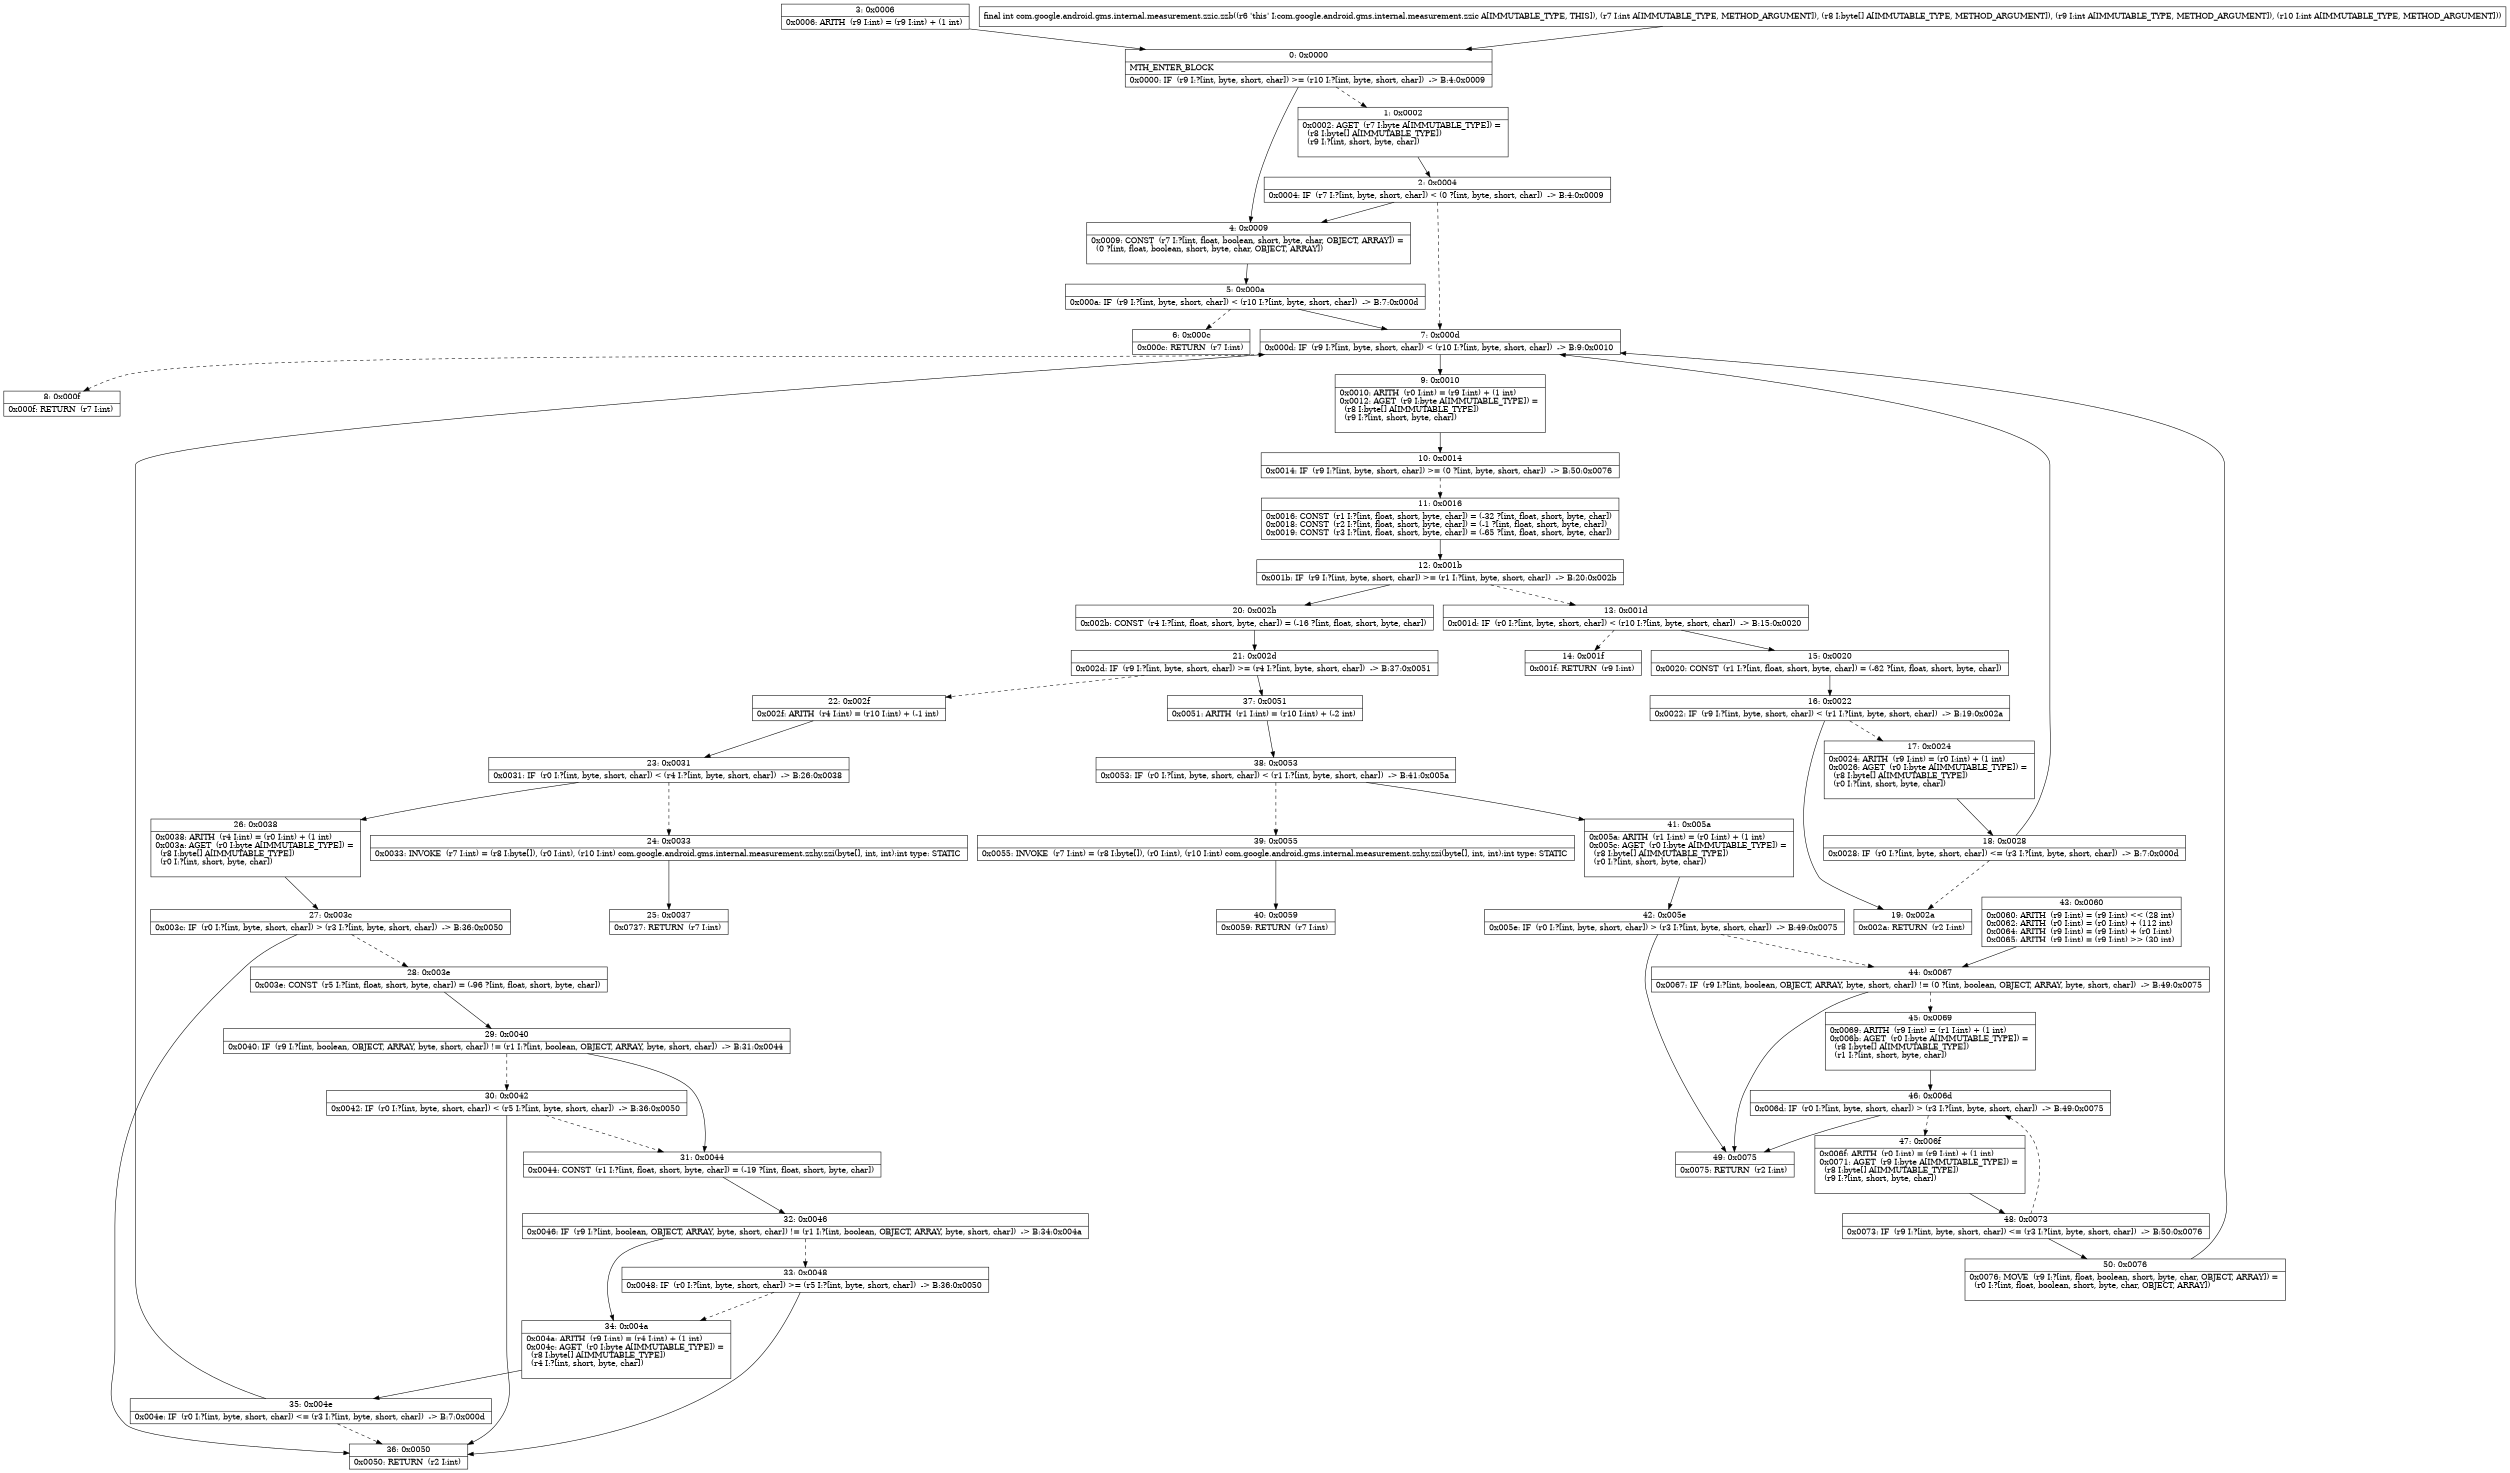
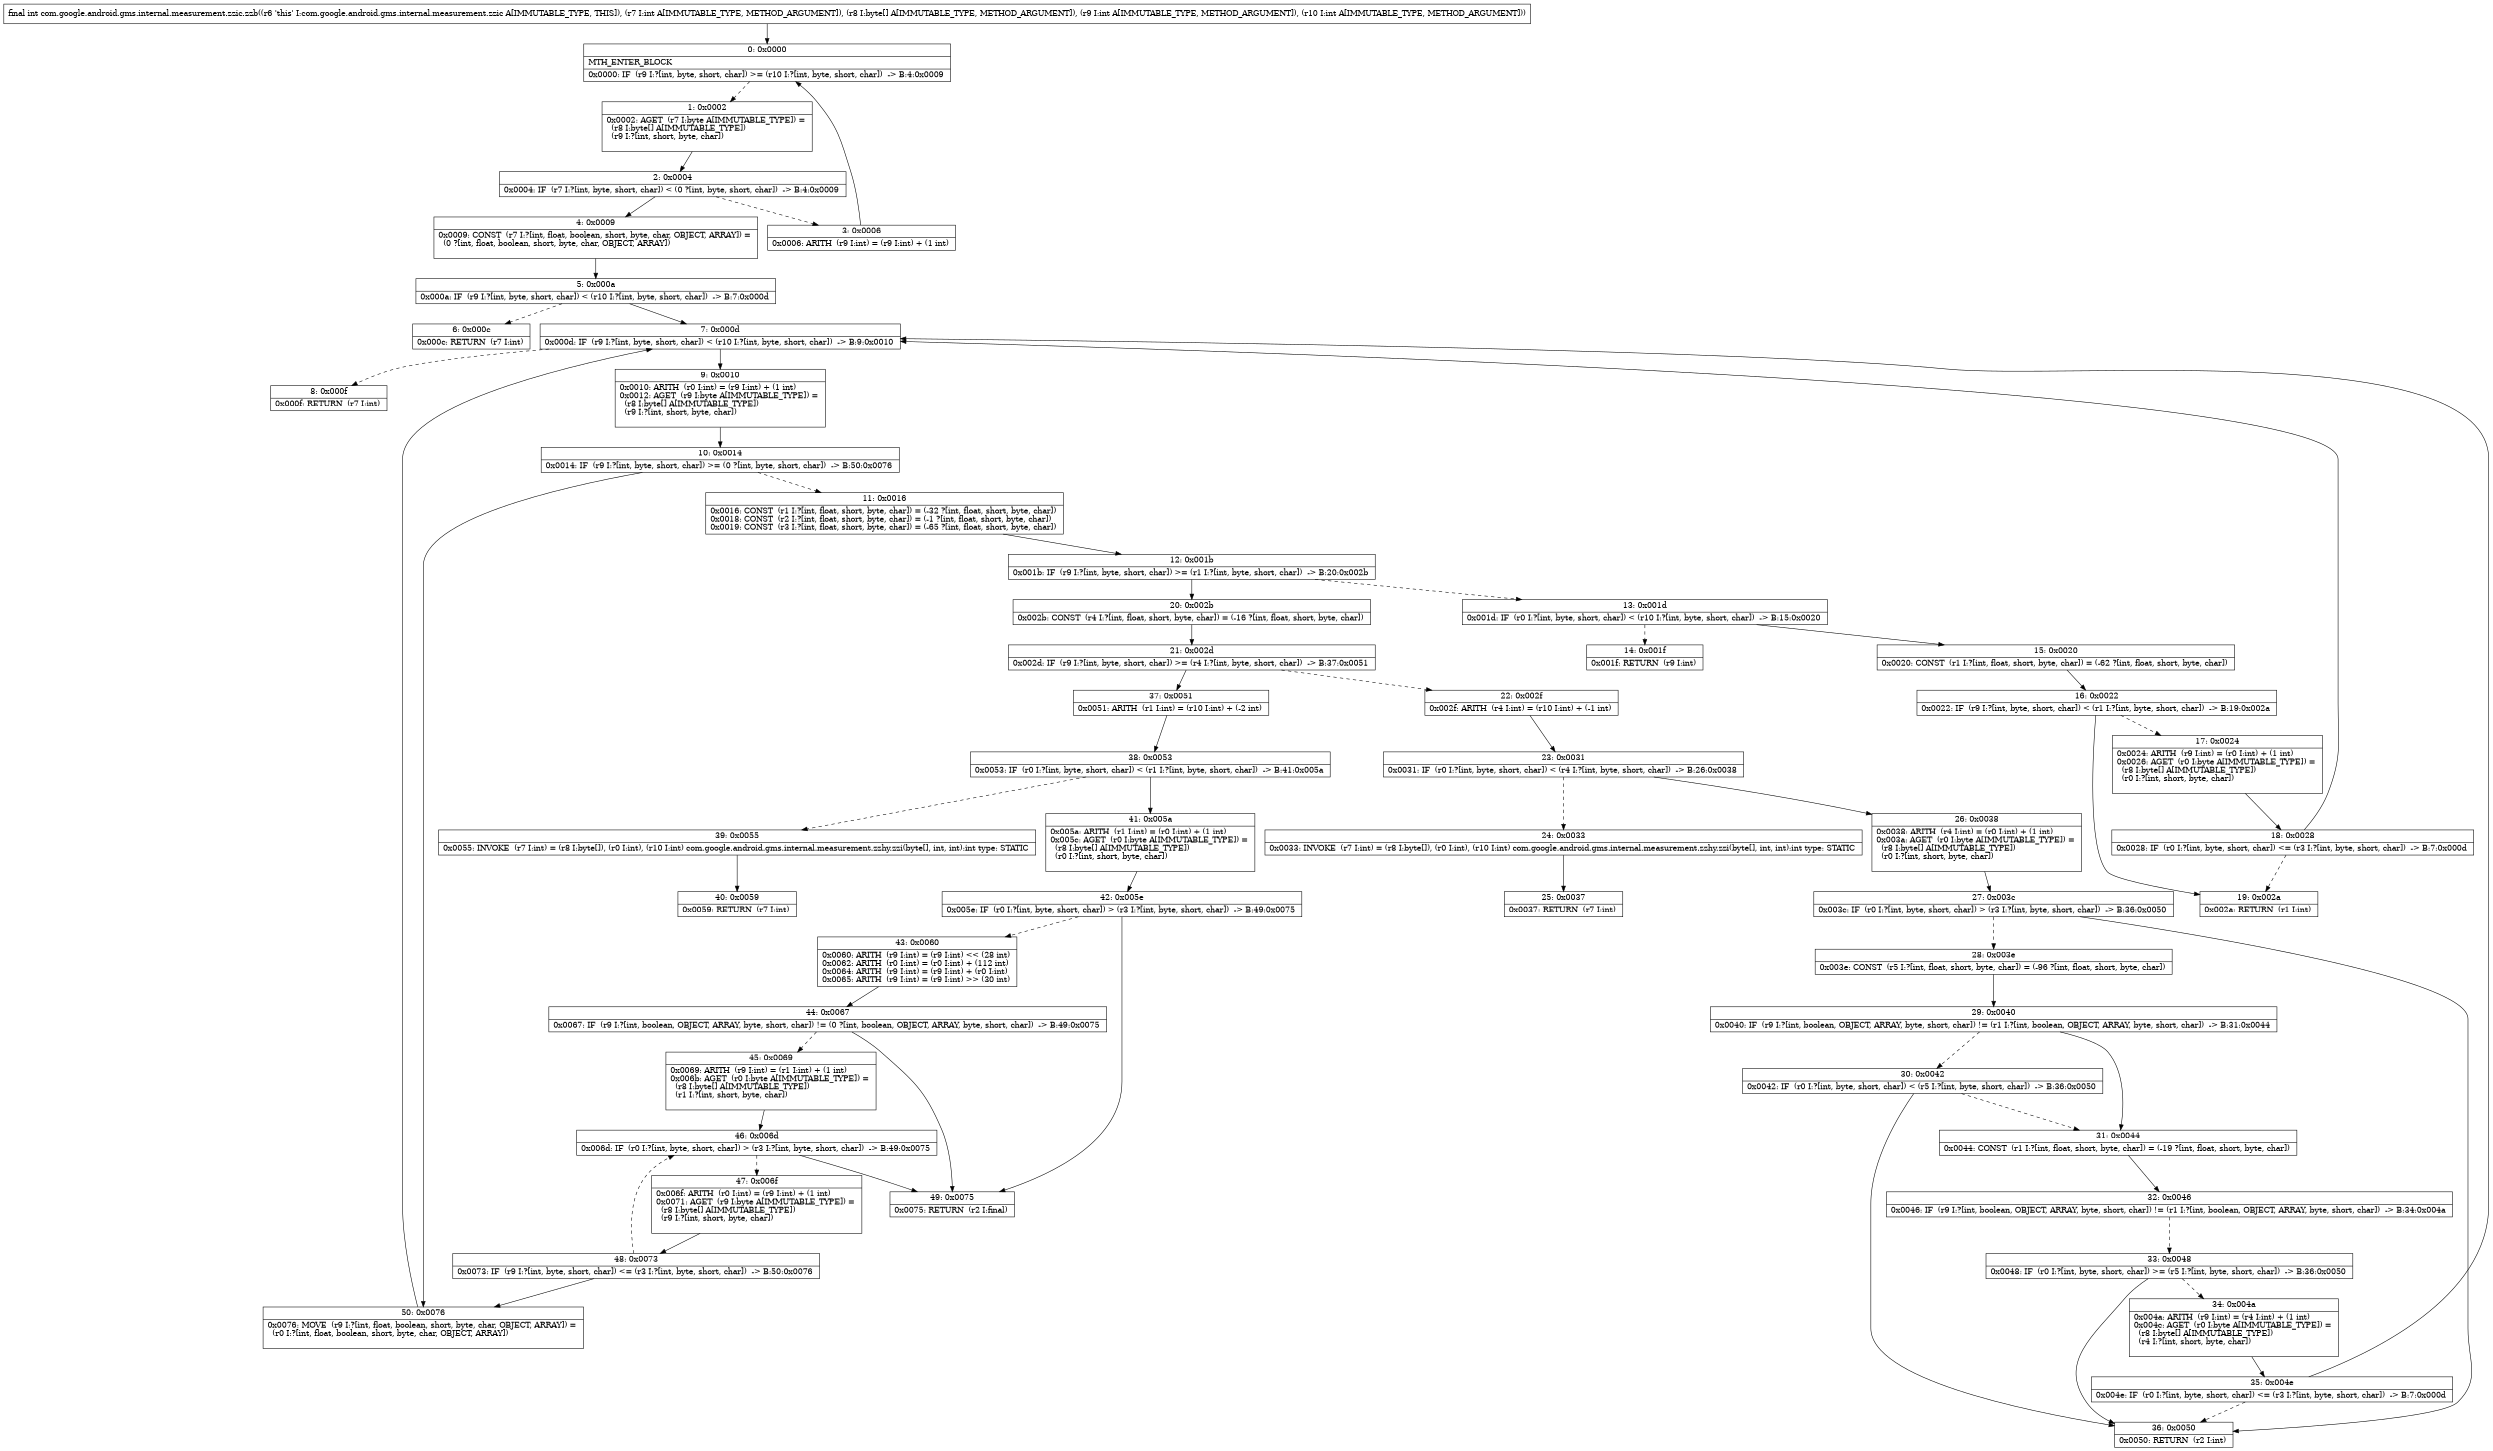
edge "0: 0x0000" -> "4: 0x0009": removed
edge "2: 0x0004" -> "7: 0x000d": now "2: 0x0004" -> "3: 0x0006"
edge "10: 0x0014" -> "50: 0x0076": added
node "25: 0x0037": text "0x0737: RETURN  (r7 I:int)" -> "0x0037: RETURN  (r7 I:int)"
node "19: 0x002a": text "0x002a: RETURN  (r2 I:int)" -> "0x002a: RETURN  (r1 I:int)"
edge "42: 0x005e" -> "44: 0x0067": now "42: 0x005e" -> "43: 0x0060"
node "49: 0x0075": text "0x0075: RETURN  (r2 I:int)" -> "0x0075: RETURN  (r2 I:final)"
edge "32: 0x0046" -> "34: 0x004a": removed
